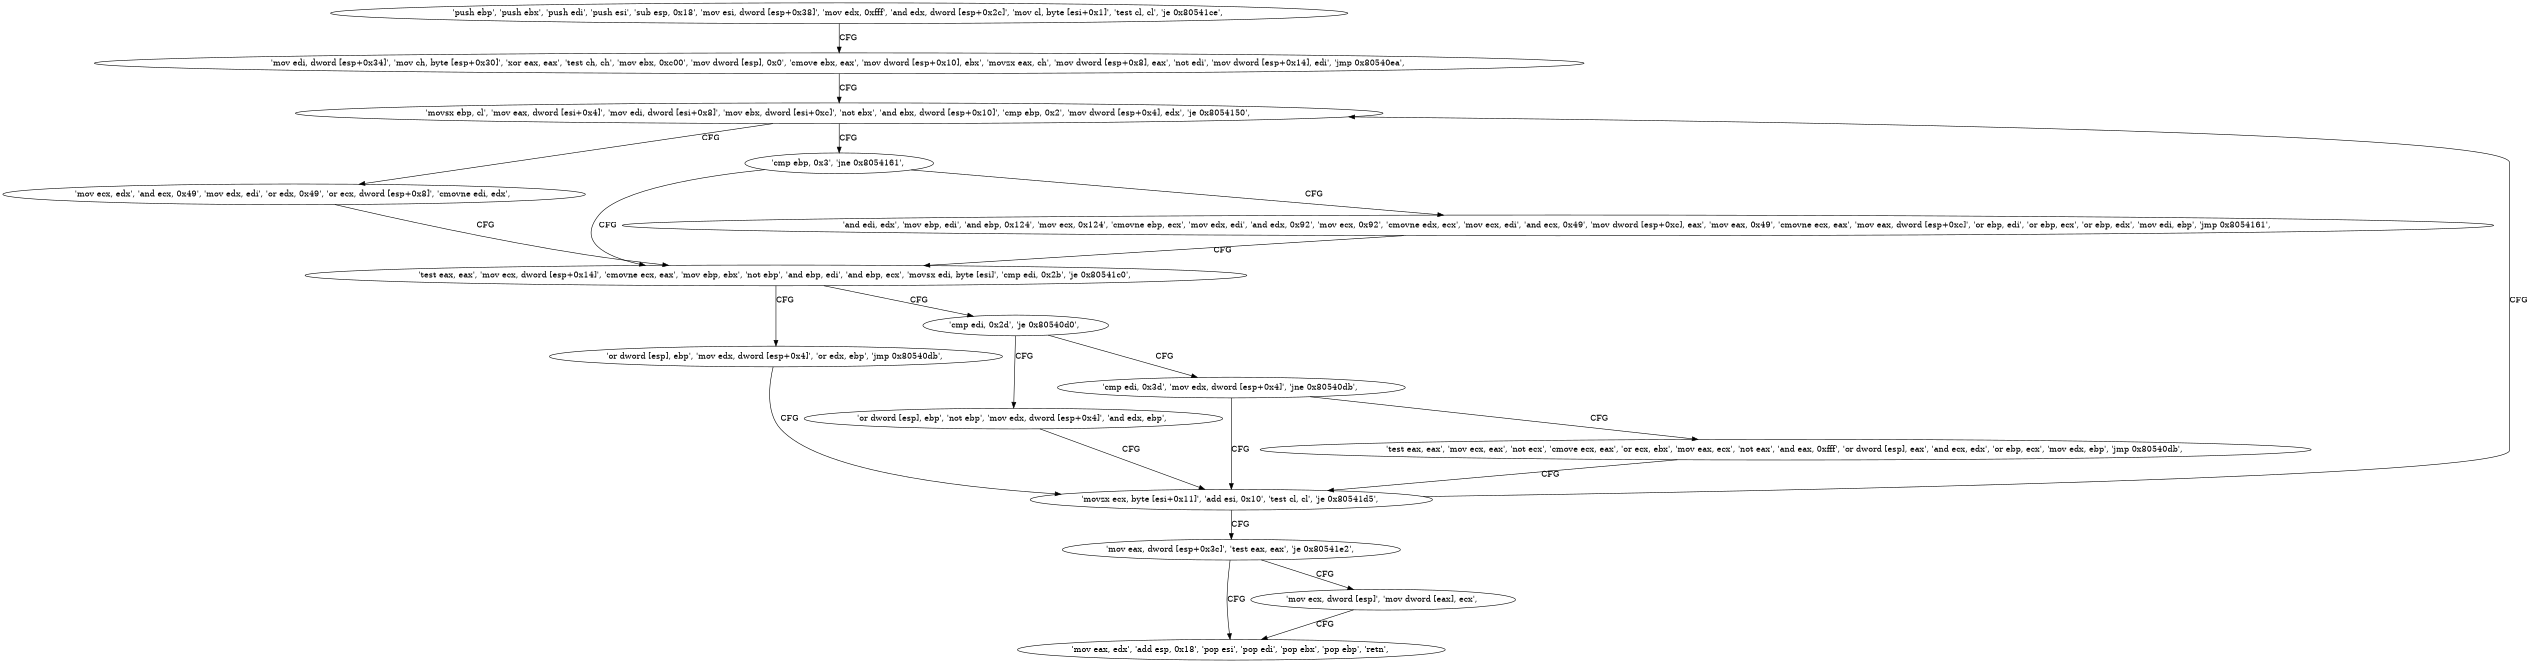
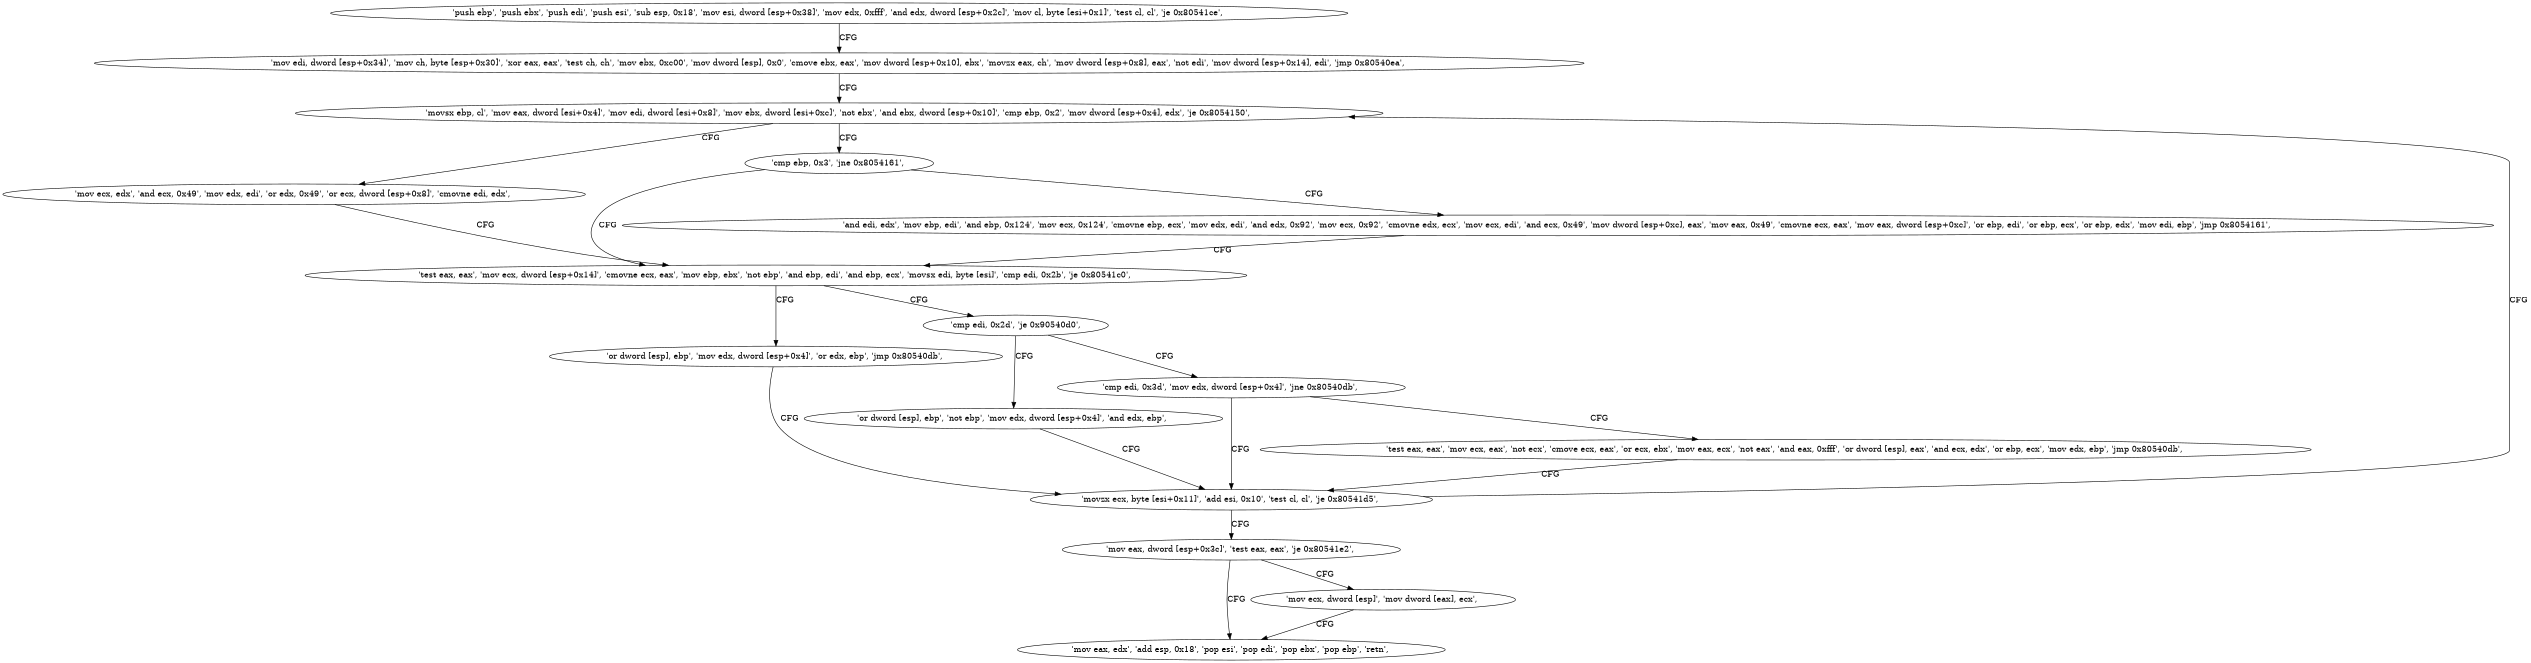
node "'cmp edi, 0x2d', 'je 0x80540d0',": label "'cmp edi, 0x2d', 'je 0x80540d0'," -> "'cmp edi, 0x2d', 'je 0x90540d0',"
